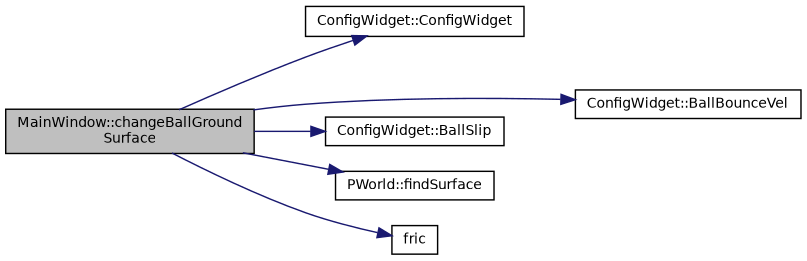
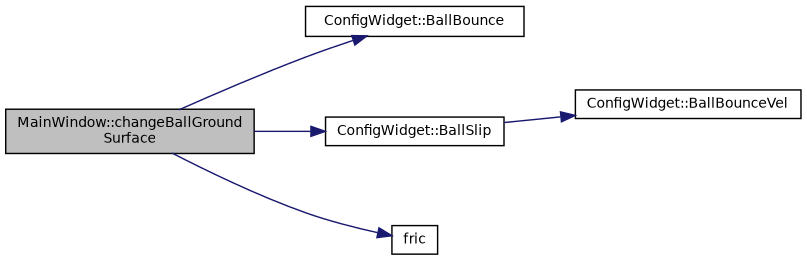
node "ConfigWidget::ConfigWidget": label "ConfigWidget::ConfigWidget" -> "ConfigWidget::BallBounce"
edge "MainWindow::changeBallGround Surface" -> "ConfigWidget::BallBounceVel": now "ConfigWidget::BallSlip" -> "ConfigWidget::BallBounceVel"
node "PWorld::findSurface": removed
